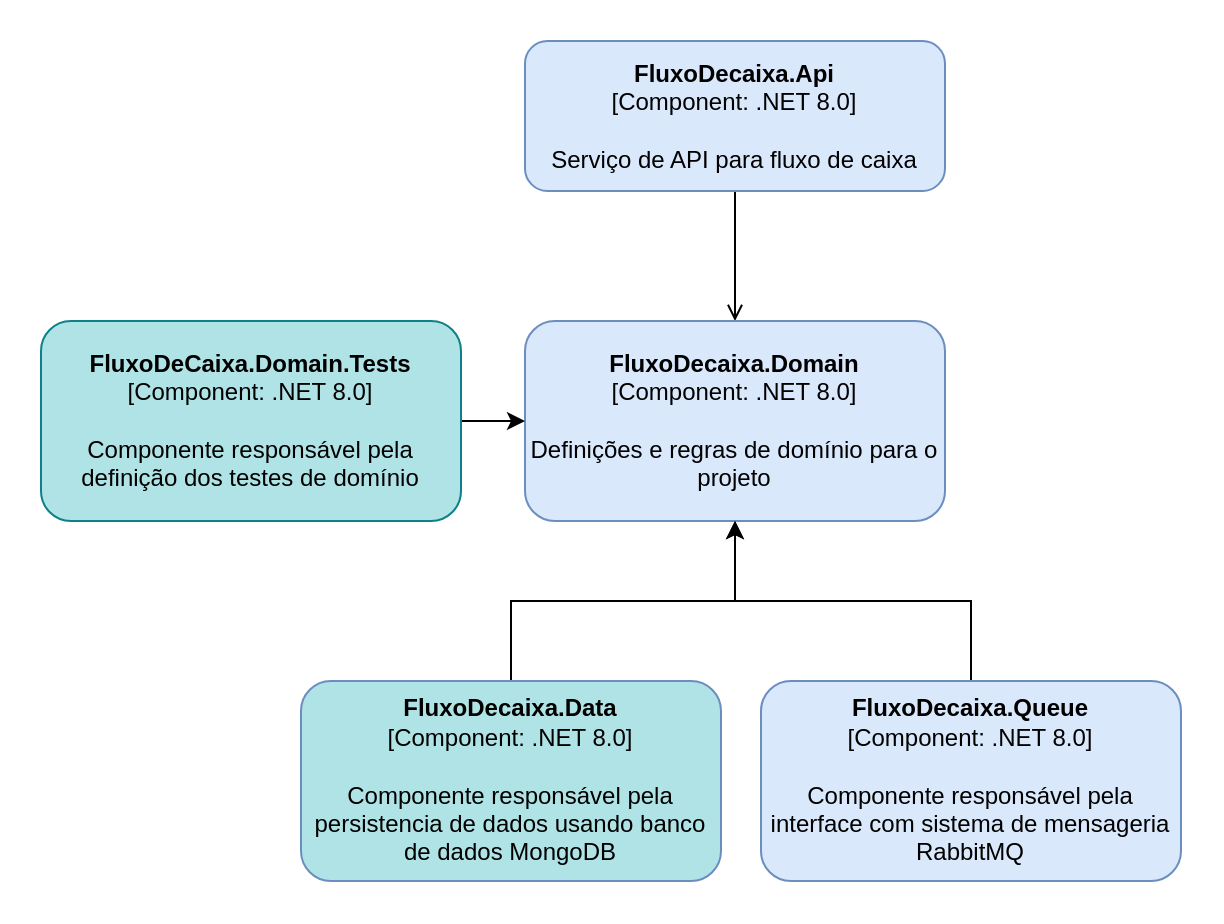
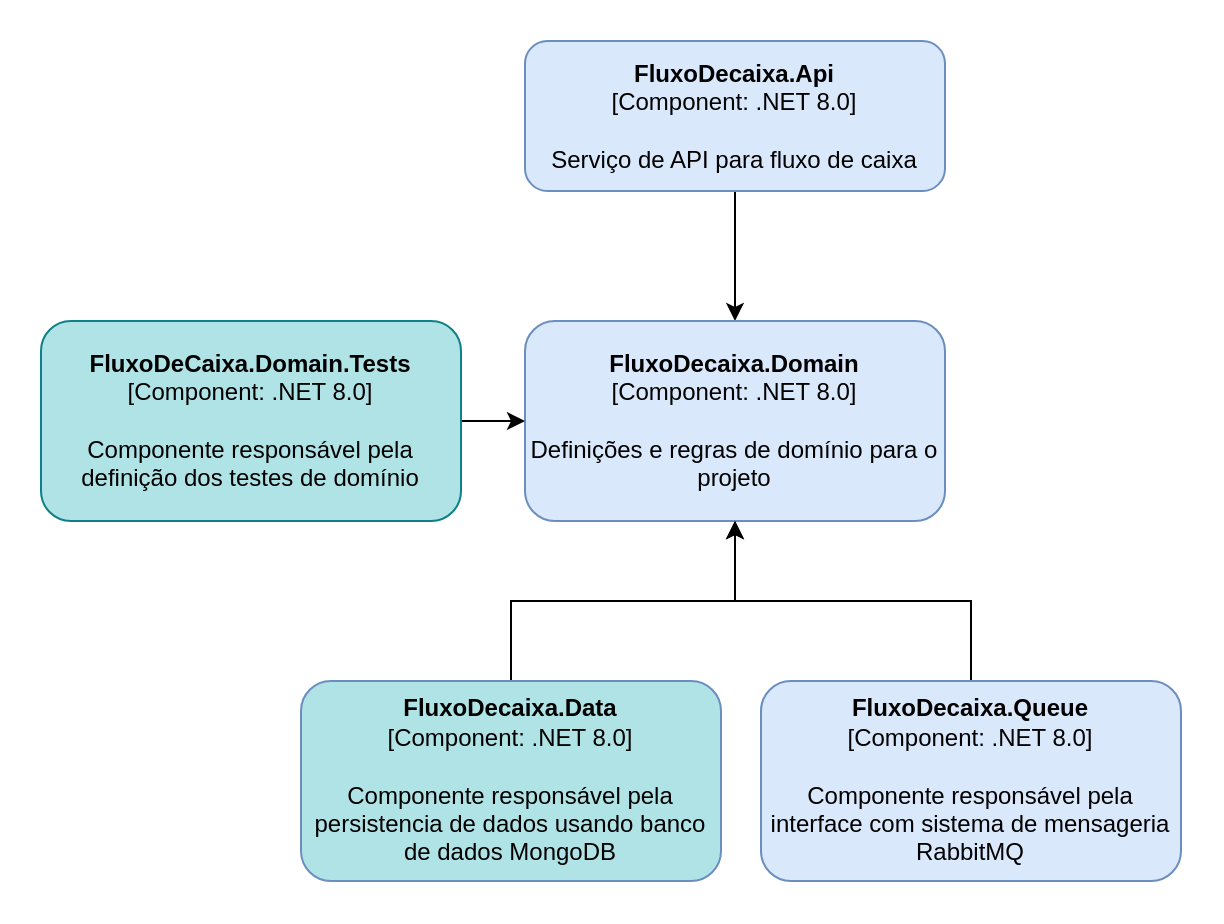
edge "FluxoDecaixa.Api [Component: .NET 8.0] Serviço de API para fluxo de caixa" -> "FluxoDecaixa.Domain [Component: .NET 8.0] Definições e regras de domínio para o projeto": arrowhead open -> classic
